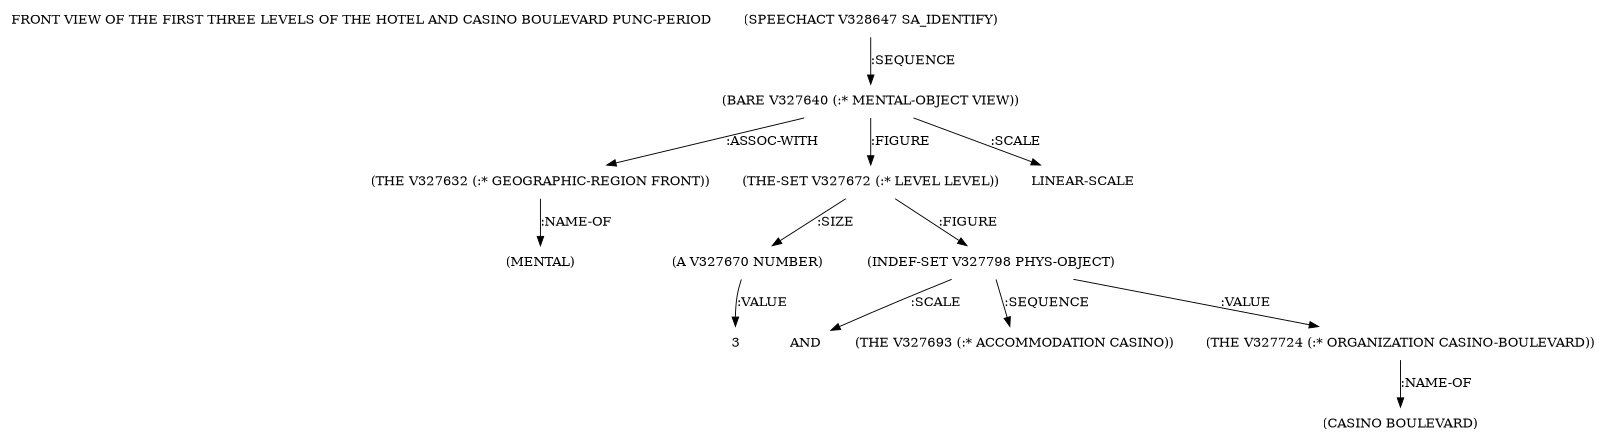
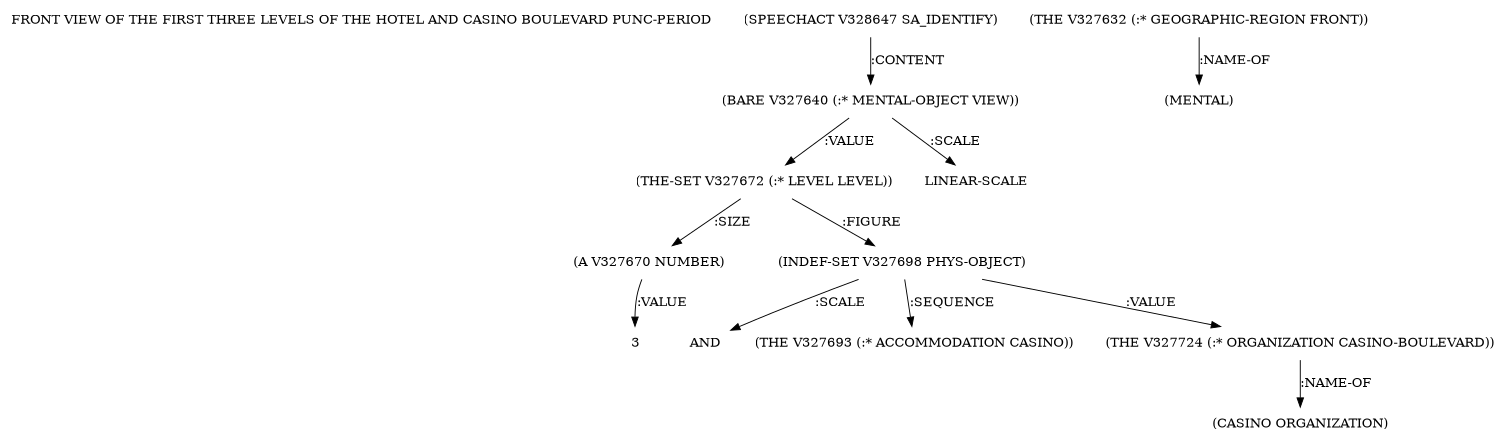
edge "(SPEECHACT V328647 SA_IDENTIFY)" -> "(BARE V327640 (:* MENTAL-OBJECT VIEW))": label ":SEQUENCE" -> ":CONTENT"
edge "(BARE V327640 (:* MENTAL-OBJECT VIEW))" -> "(THE V327632 (:* GEOGRAPHIC-REGION FRONT))": removed, label ":ASSOC-WITH"
edge "(BARE V327640 (:* MENTAL-OBJECT VIEW))" -> "(THE-SET V327672 (:* LEVEL LEVEL))": label ":FIGURE" -> ":VALUE"
node "(INDEF-SET V327798 PHYS-OBJECT)": label "(INDEF-SET V327798 PHYS-OBJECT)" -> "(INDEF-SET V327698 PHYS-OBJECT)"
node "(CASINO BOULEVARD)": label "(CASINO BOULEVARD)" -> "(CASINO ORGANIZATION)"
